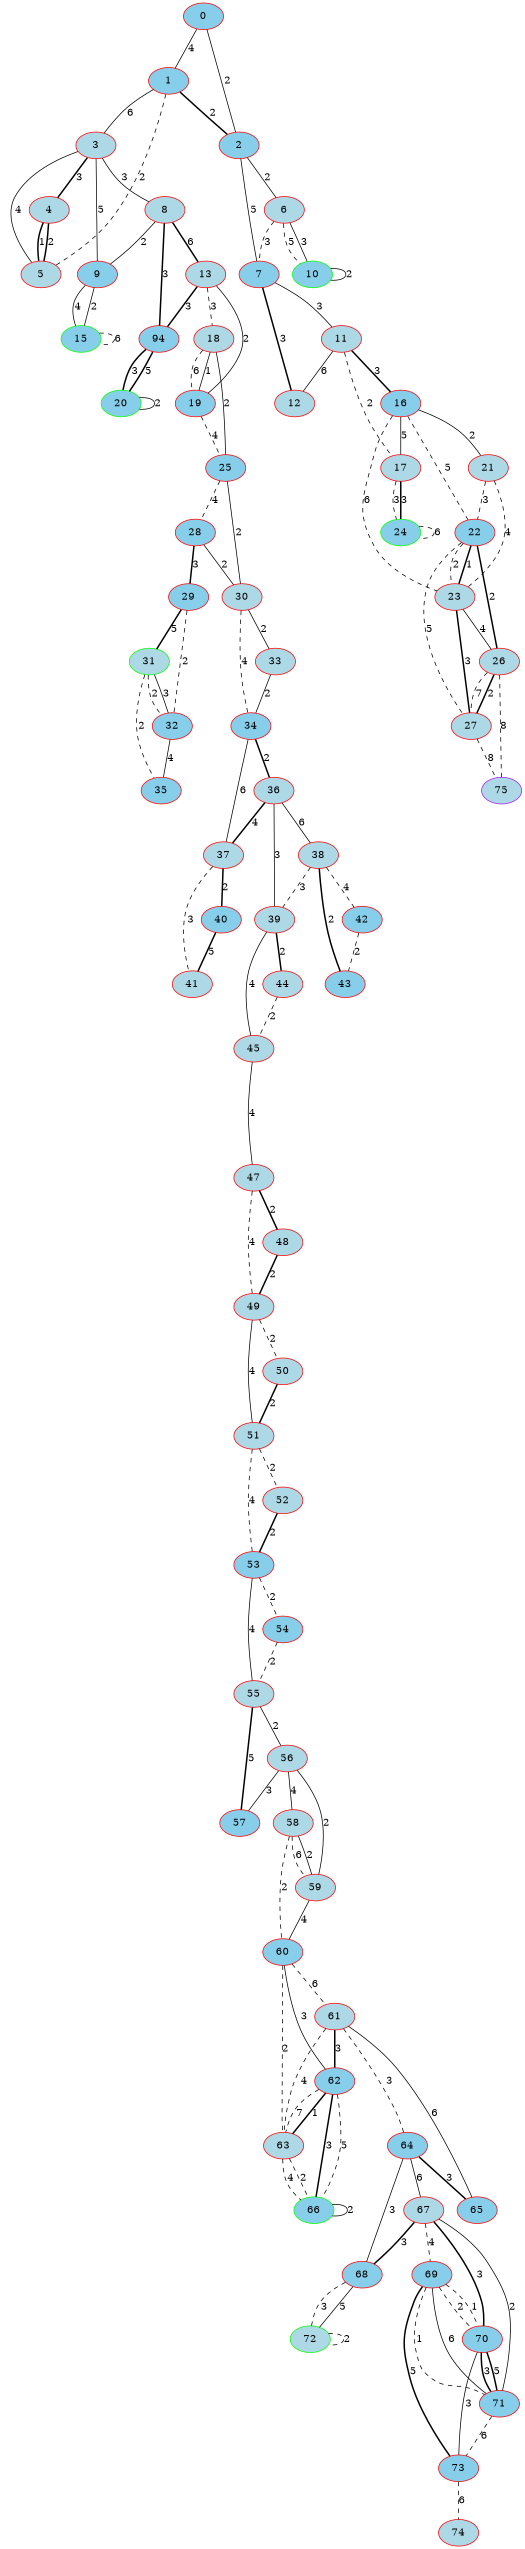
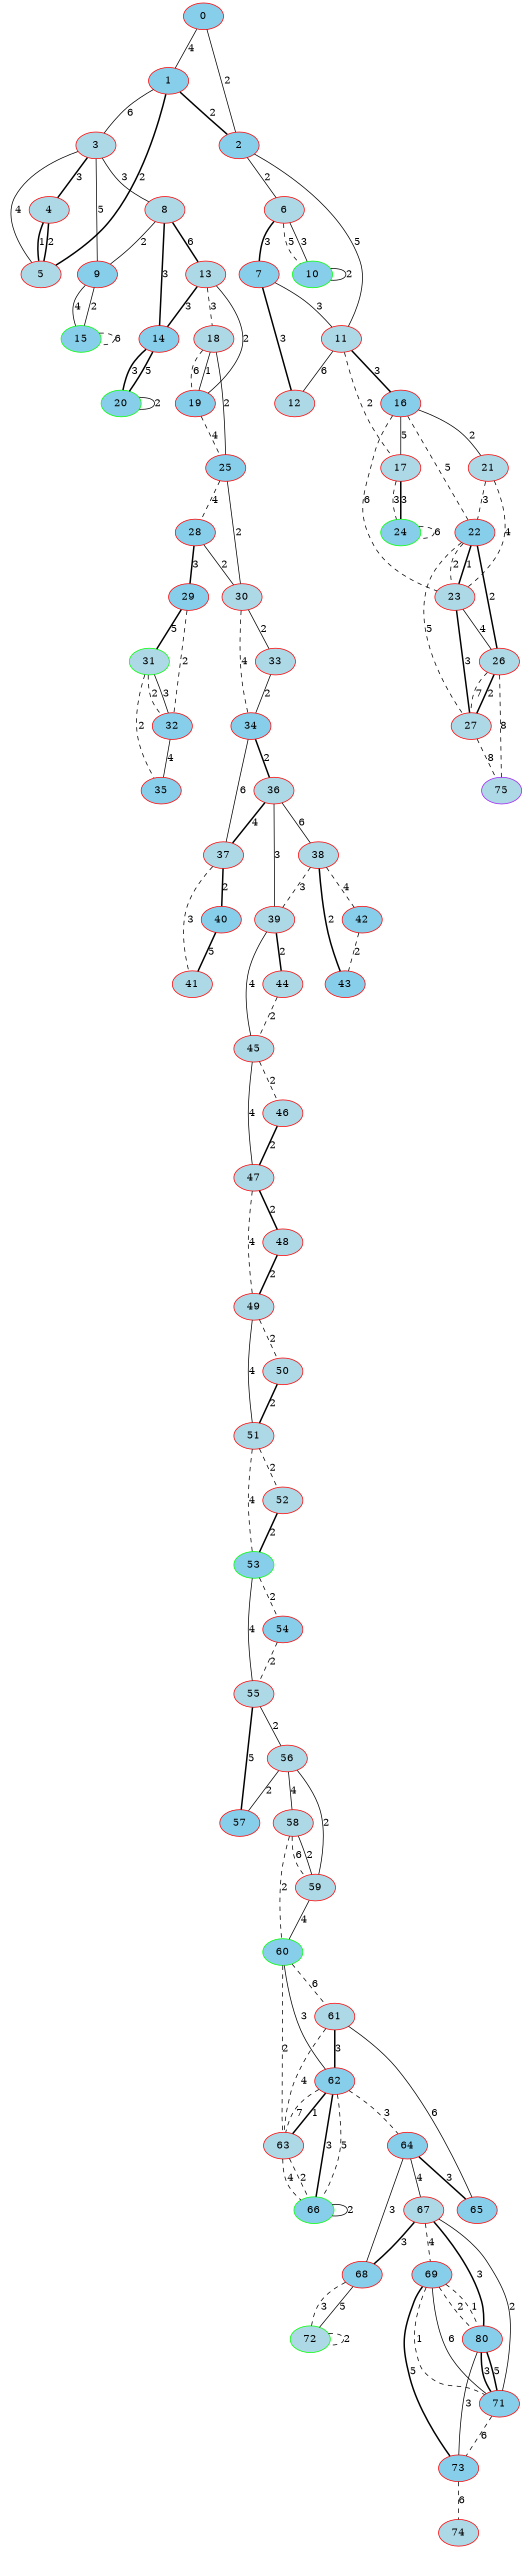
edge "1" -- "5": style dashed -> bold
edge "2" -- "7": now "2" -- "11"
edge "6" -- "7": style dashed -> bold
node "94": label "94" -> "14"
node "46": added
node "53": color red -> green
edge "56" -- "57": label "3" -> "2"
node "60": color red -> green
edge "61" -- "64": now "62" -- "64"
edge "64" -- "67": label "6" -> "4"
node "70": label "70" -> "80"
